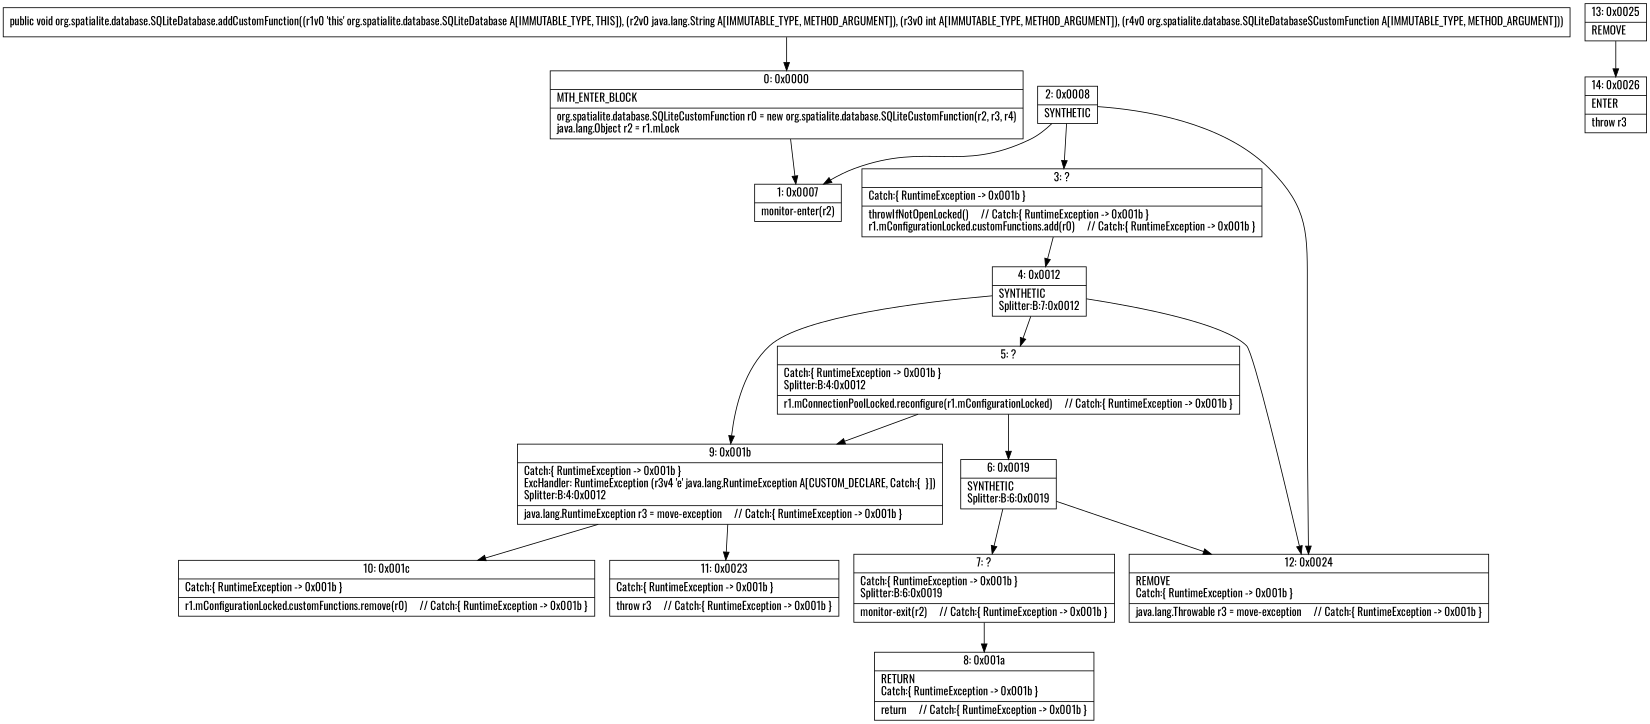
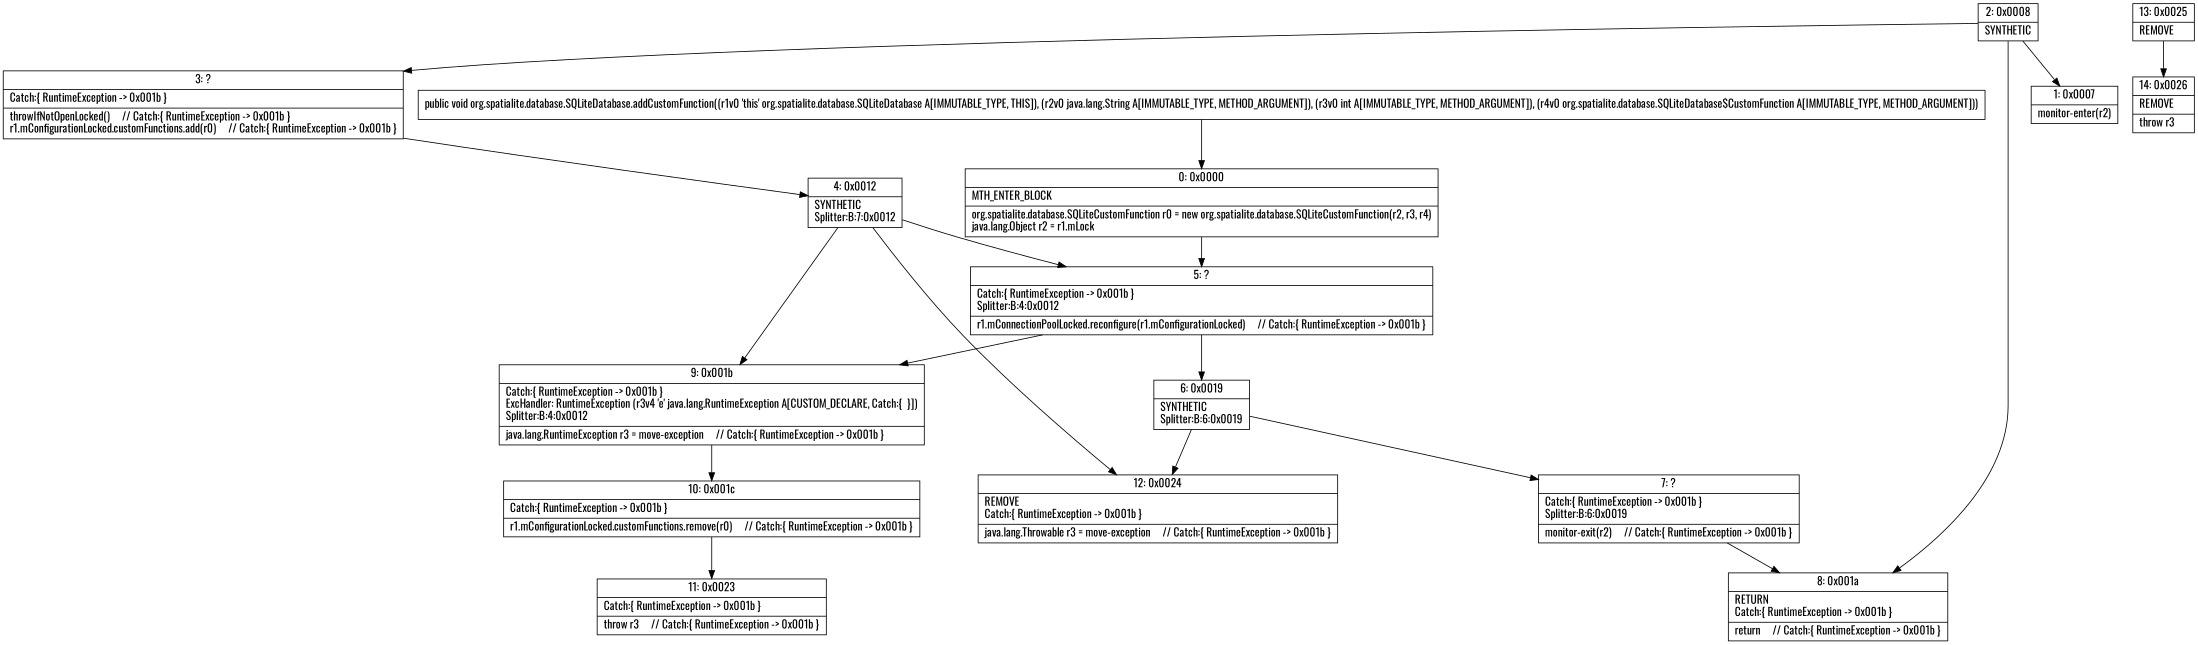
node "14: 0x0026": text "ENTER" -> "REMOVE"
edge "0: 0x0000" -> "1: 0x0007": now "0: 0x0000" -> "5: ?"
edge "2: 0x0008" -> "12: 0x0024": now "2: 0x0008" -> "8: 0x001a"
edge "9: 0x001b" -> "11: 0x0023": now "10: 0x001c" -> "11: 0x0023"
